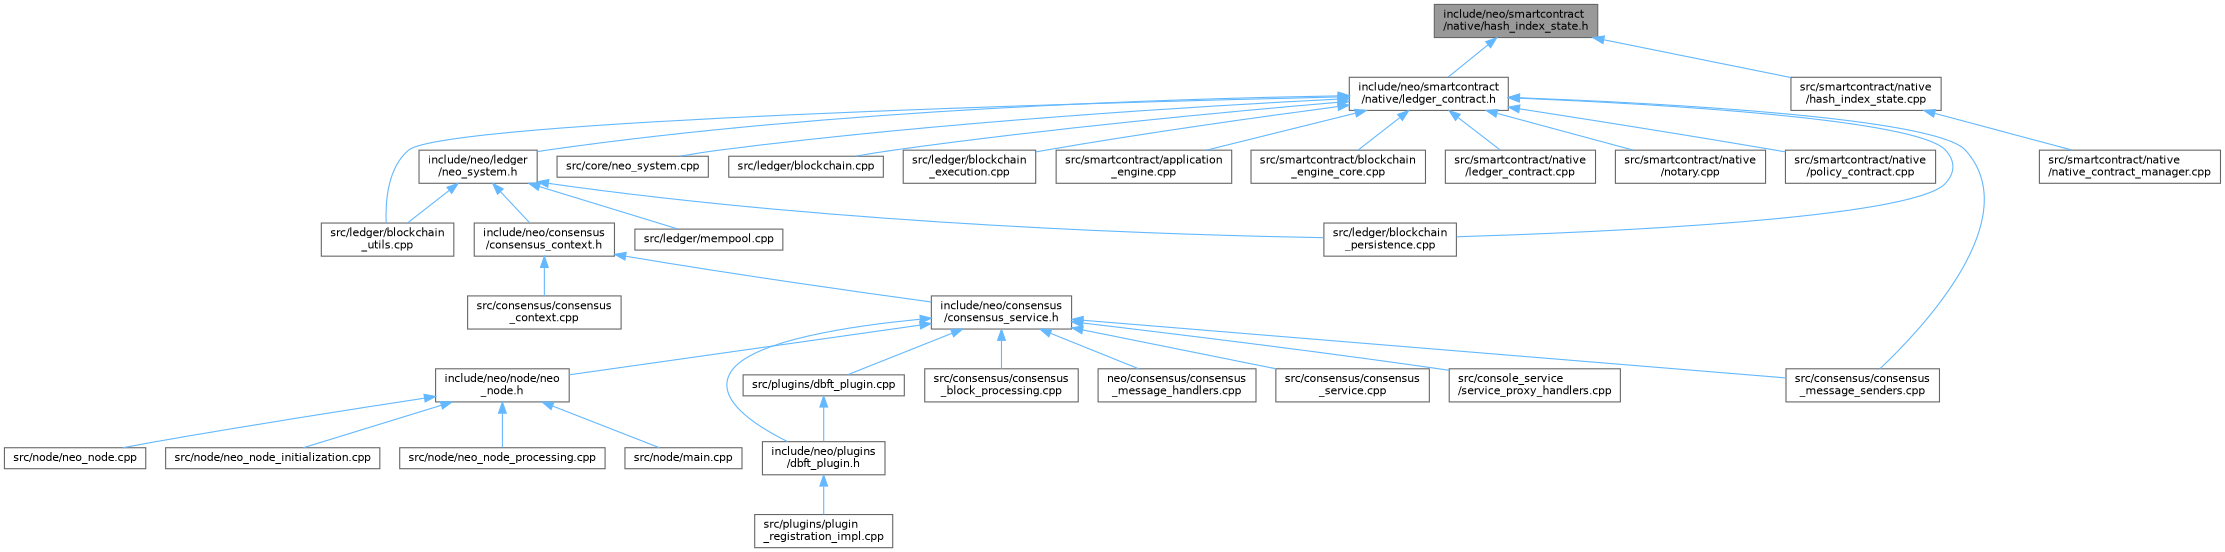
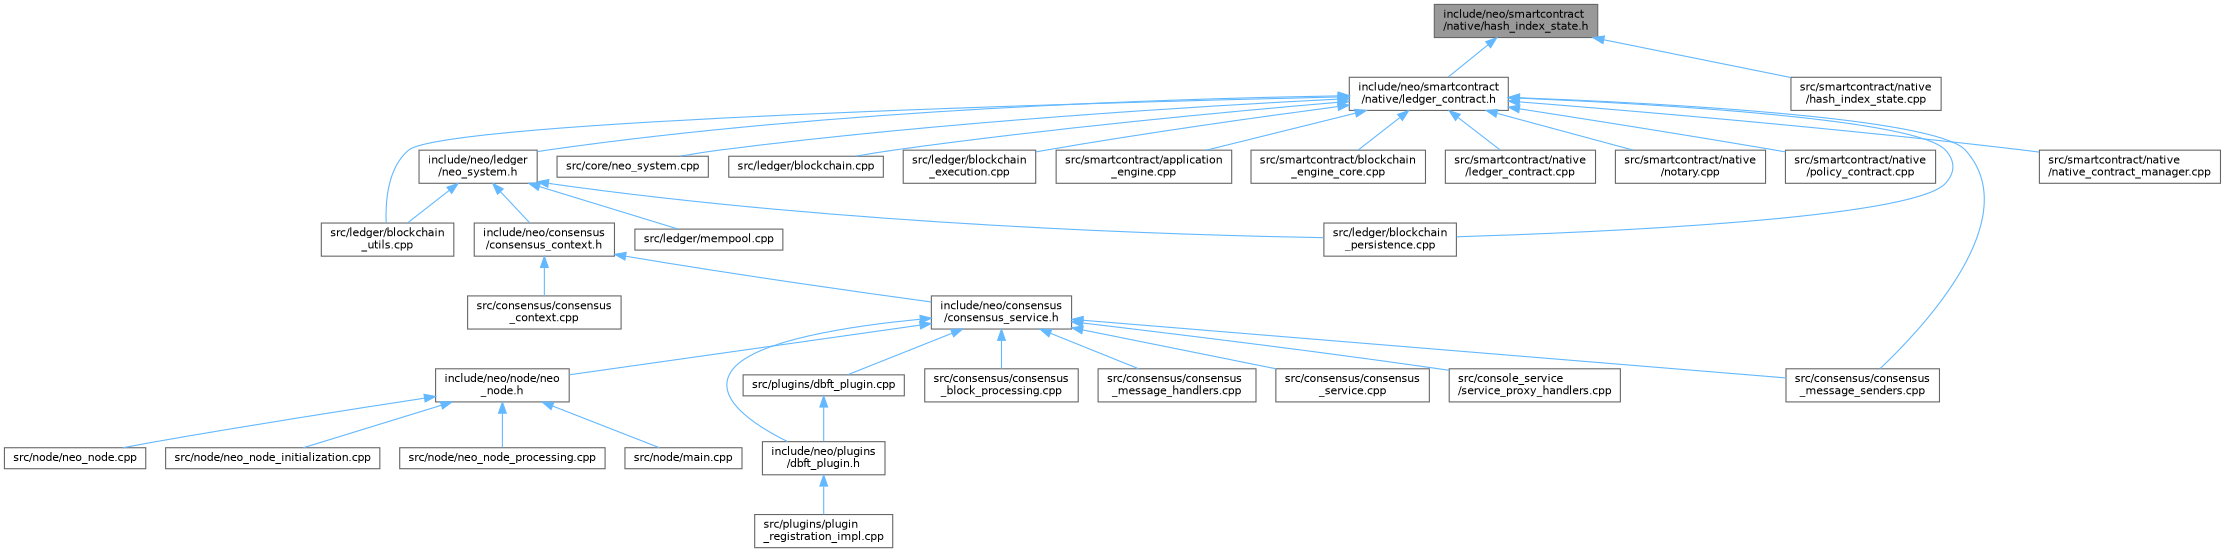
edge "src/smartcontract/native /native_contract_manager.cpp" -> "src/smartcontract/native /hash_index_state.cpp": now "src/smartcontract/native /native_contract_manager.cpp" -> "include/neo/smartcontract /native/ledger_contract.h"
node "neo/consensus/consensus _message_handlers.cpp": label "neo/consensus/consensus _message_handlers.cpp" -> "src/consensus/consensus _message_handlers.cpp"
